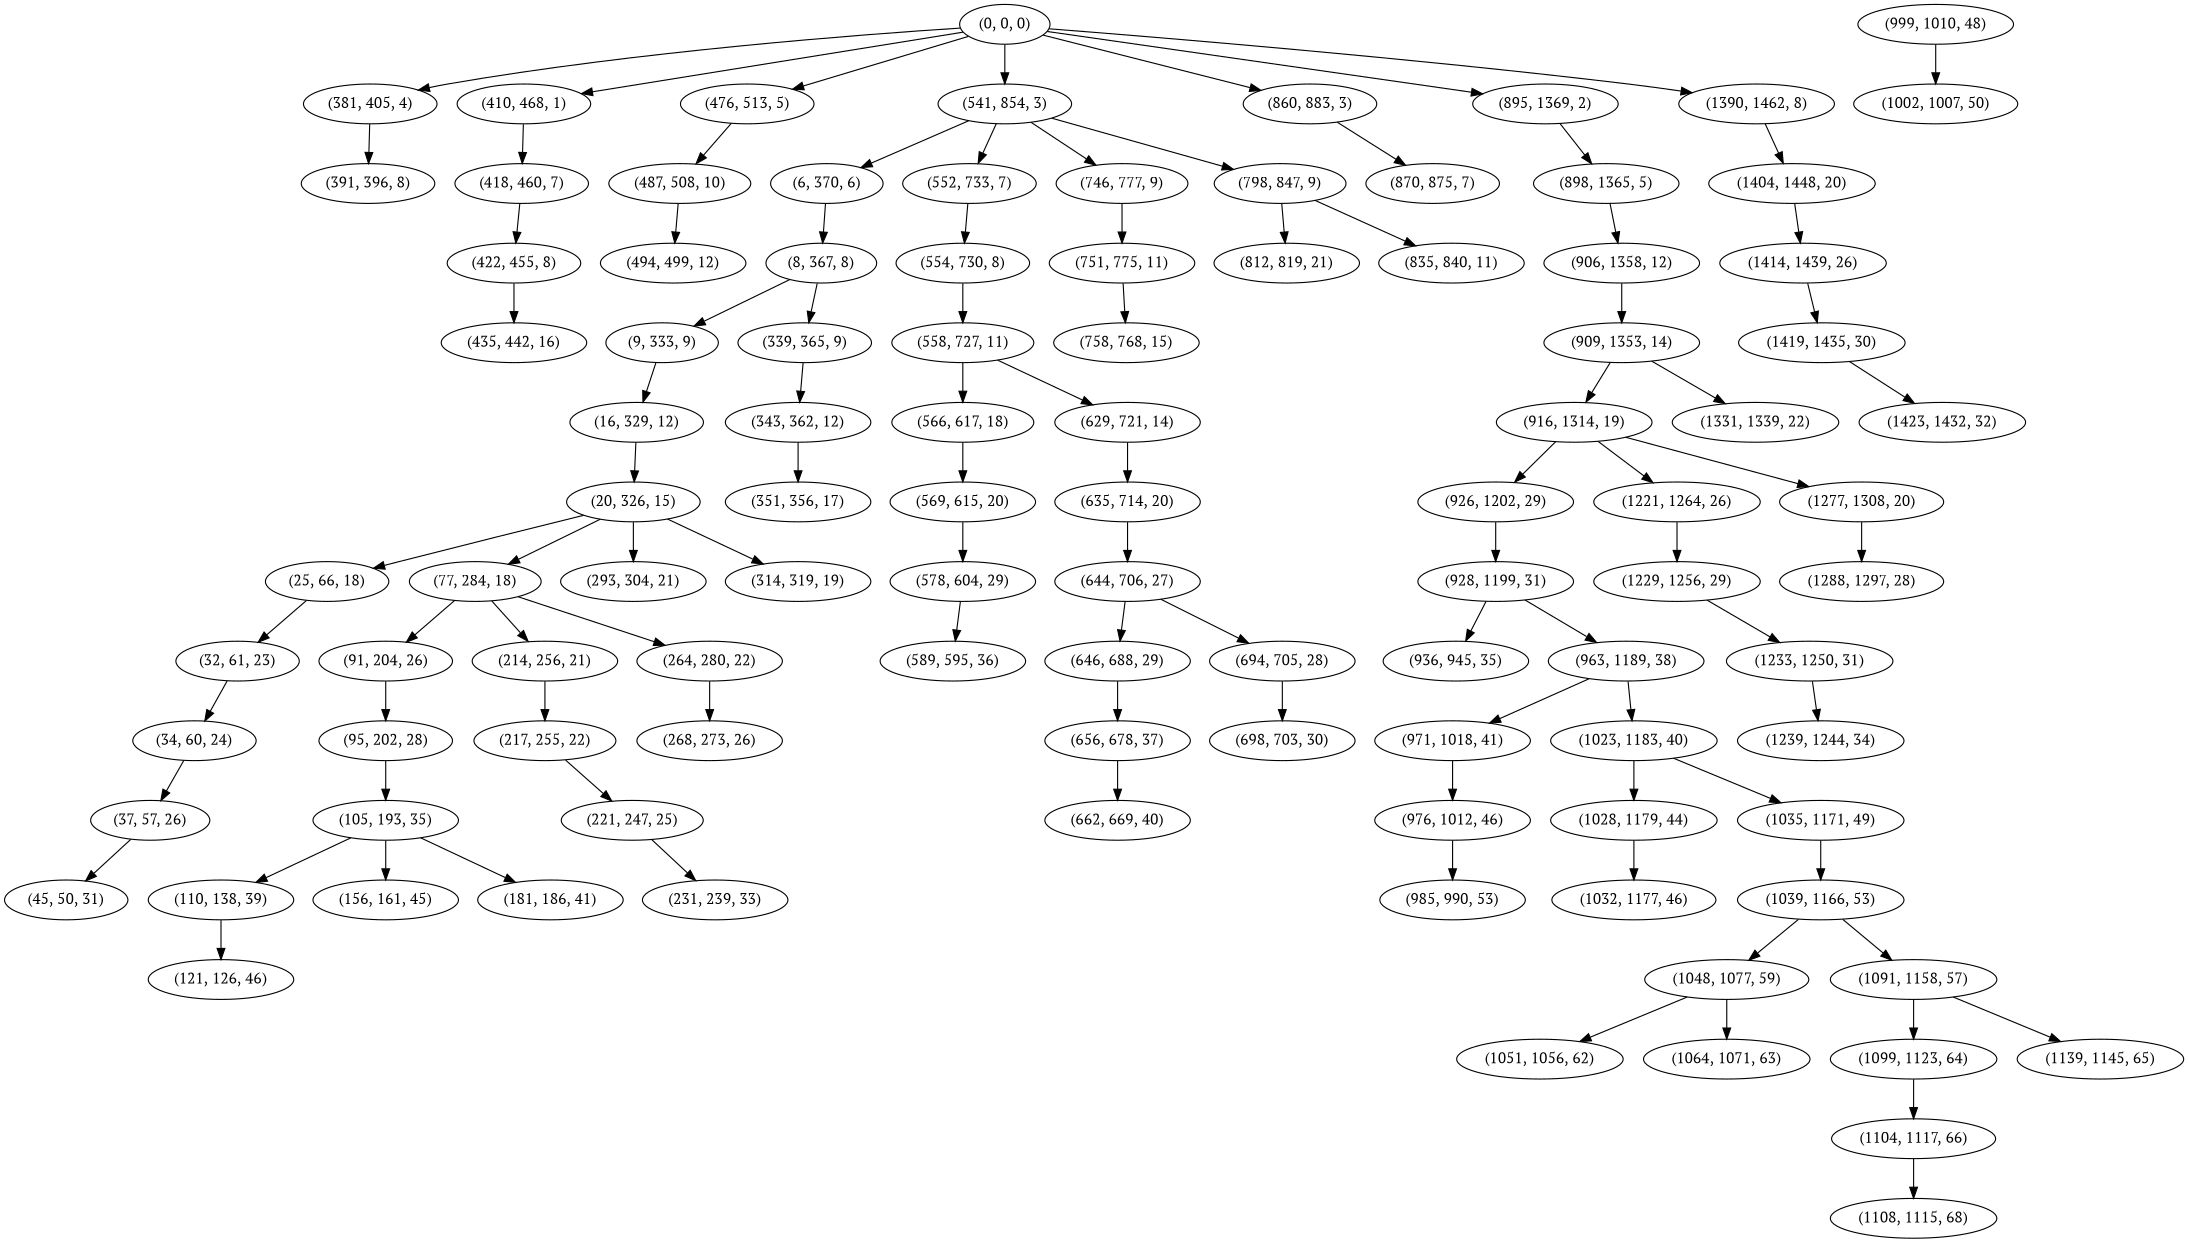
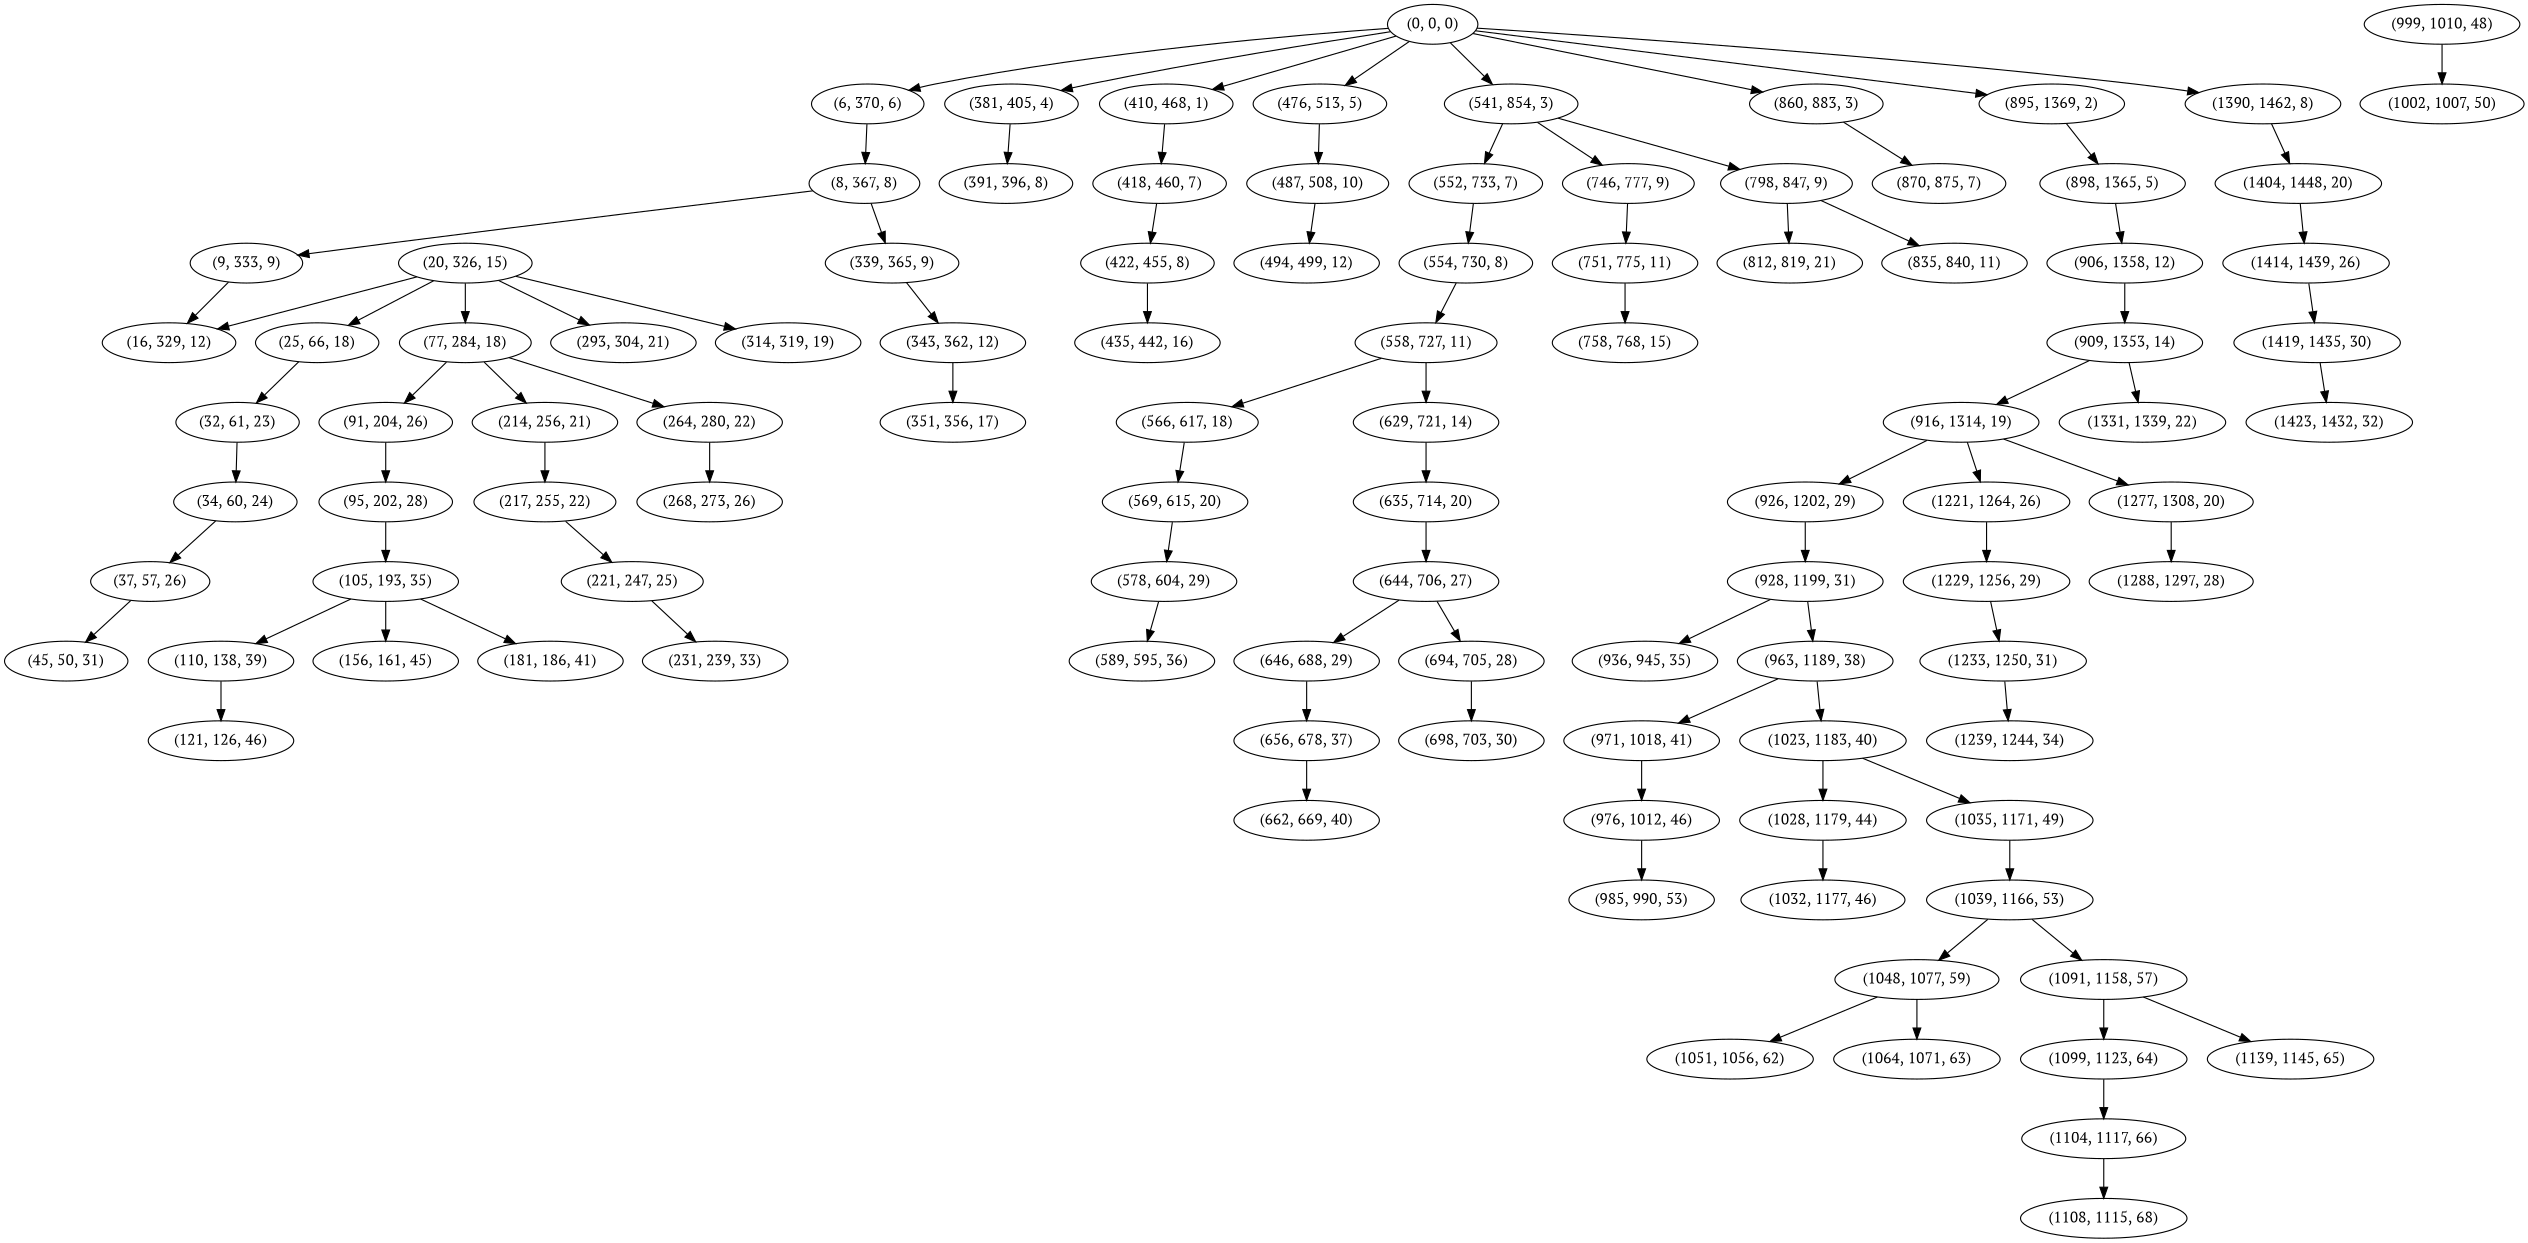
edge "(541, 854, 3)" -> "(6, 370, 6)": now "(0, 0, 0)" -> "(6, 370, 6)"
edge "(16, 329, 12)" -> "(20, 326, 15)": reversed
